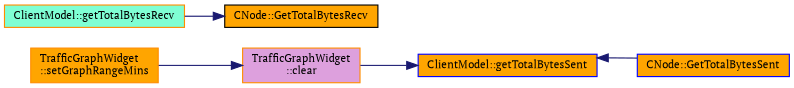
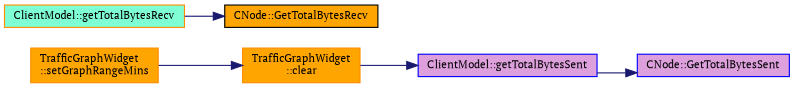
edge "CNode::GetTotalBytesSent" -> "ClientModel::getTotalBytesSent": reversed
node "TrafficGraphWidget ::clear": fillcolor plum -> orange
node "ClientModel::getTotalBytesSent": fillcolor orange -> plum
node "CNode::GetTotalBytesSent": fillcolor orange -> plum
